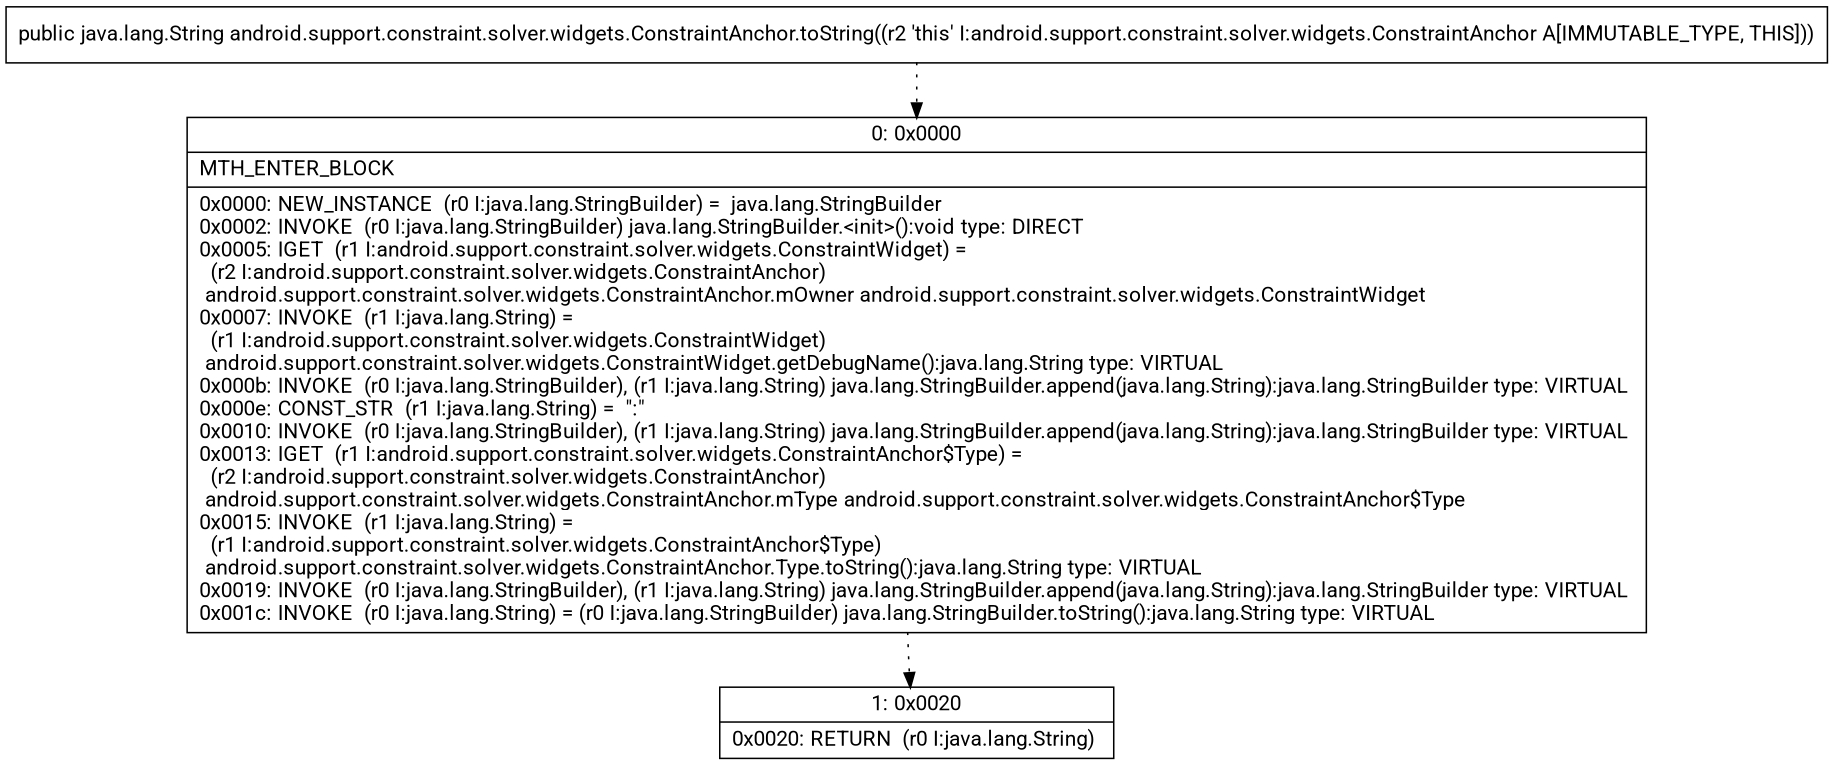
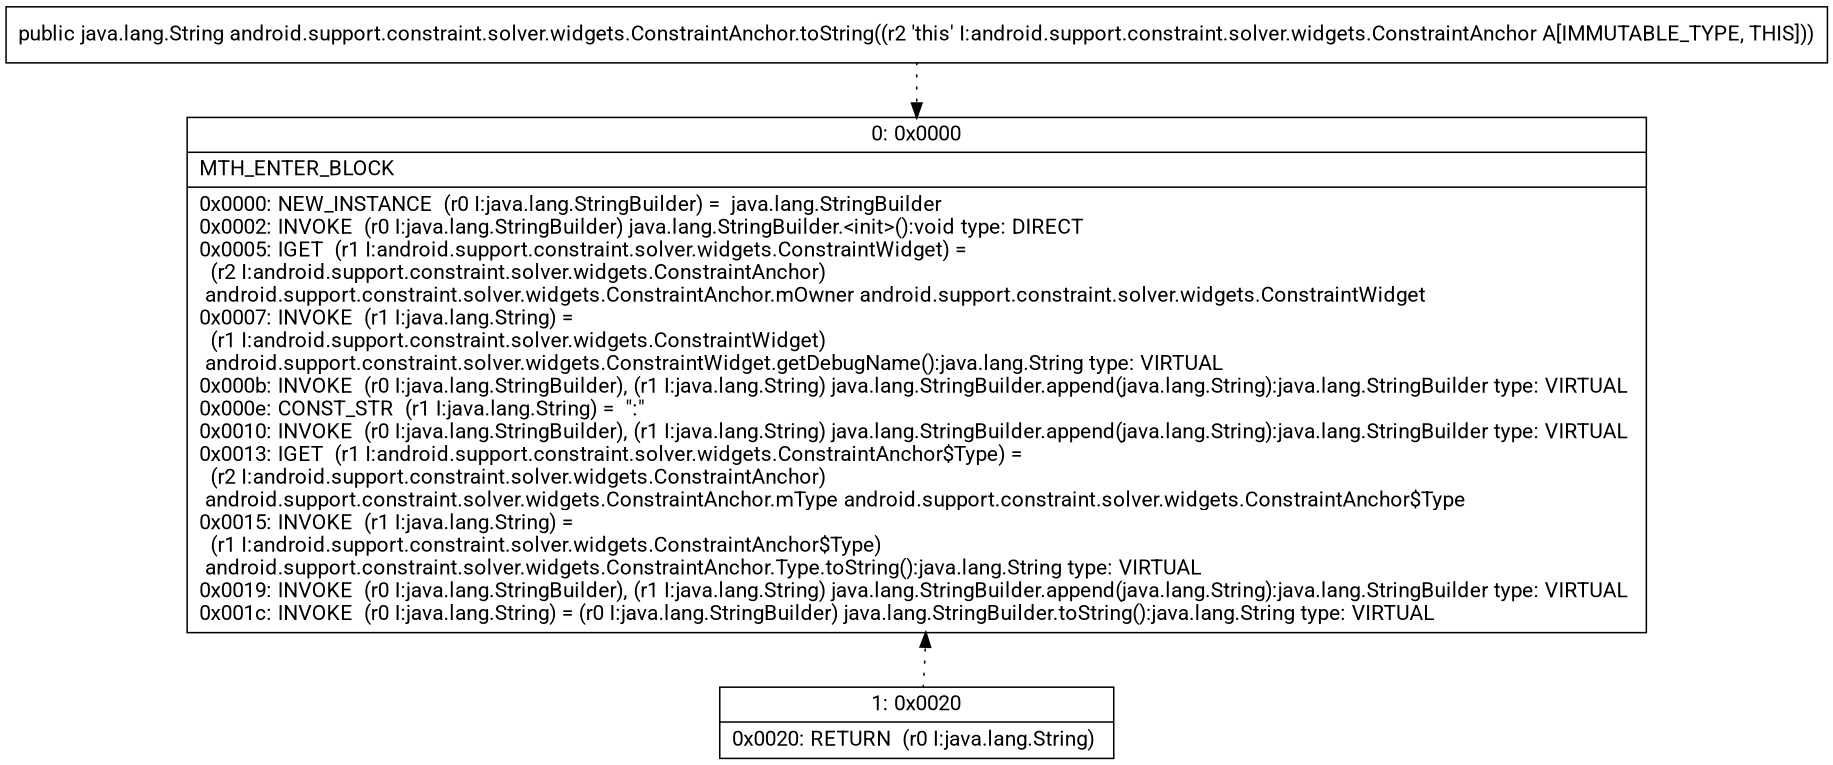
edge "0: 0x0000" -> "1: 0x0020": reversed
